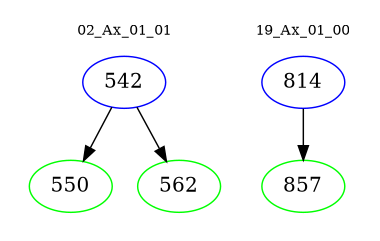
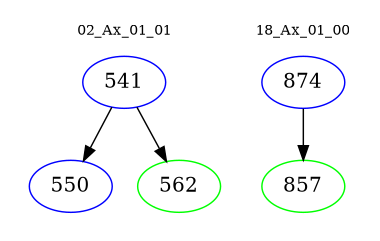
cluster "19_Ax_01_00": label "19_Ax_01_00" -> "18_Ax_01_00"
node "542": label "542" -> "541"
node "814": label "814" -> "874"
node "550": color green -> blue
